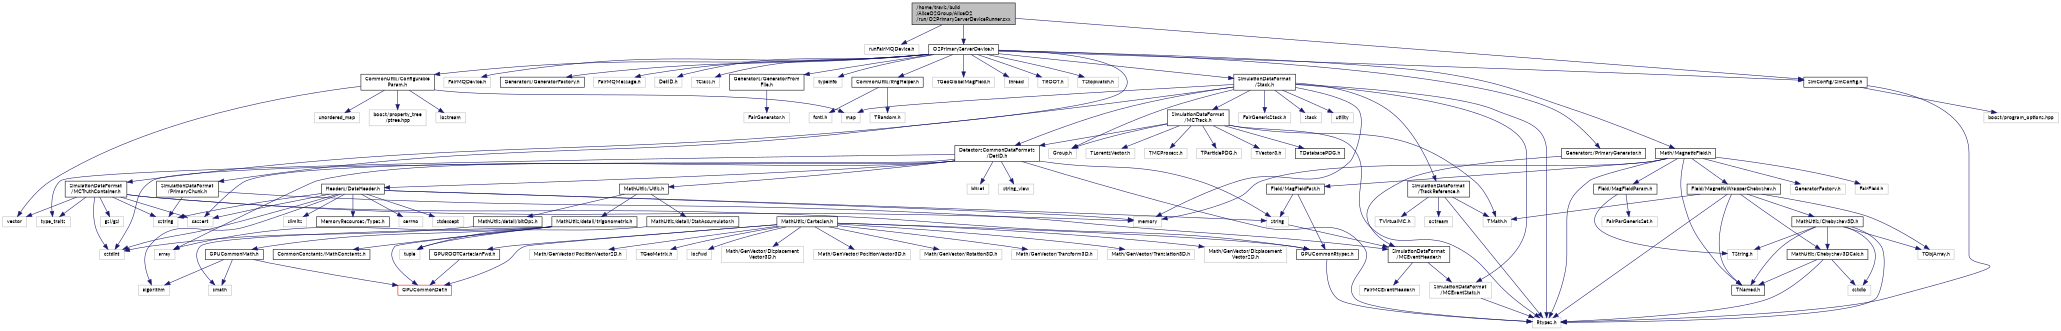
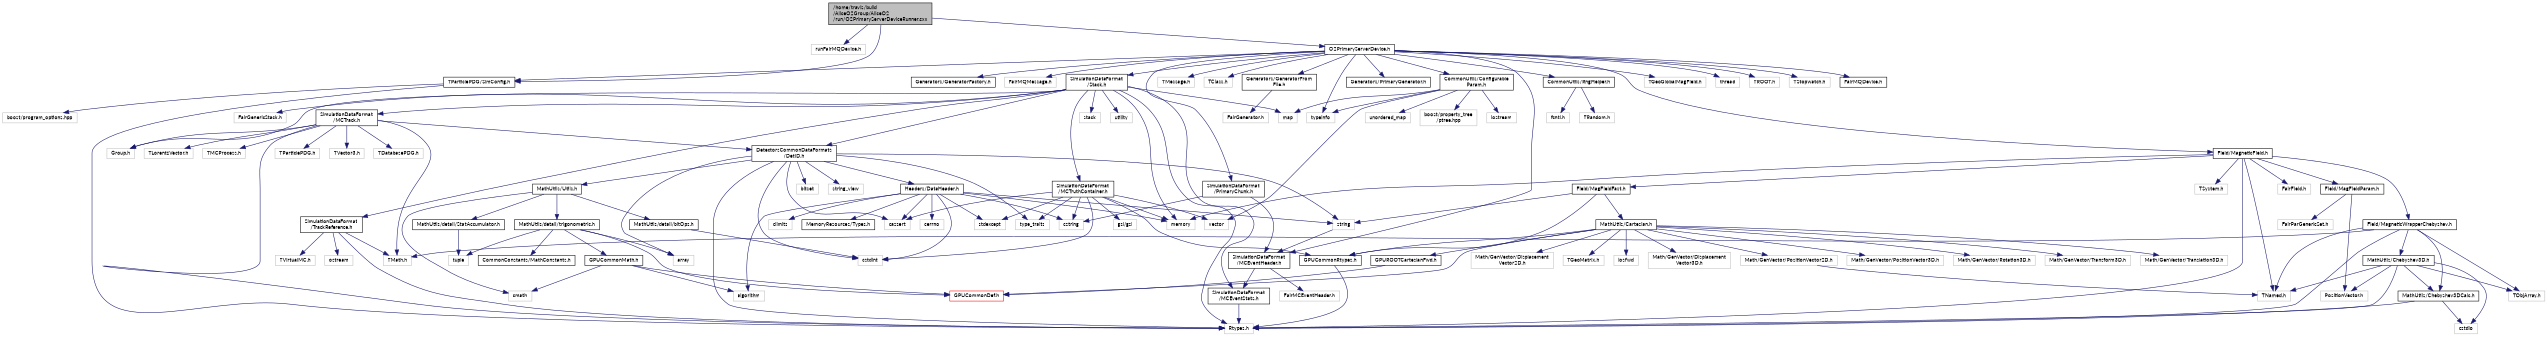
node "FairMQDevice.h": color grey75 -> black
node "DetID.h": label "DetID.h" -> "TMessage.h"
node "SimConfig/SimConfig.h": label "SimConfig/SimConfig.h" -> "TParticlePDG/SimConfig.h"
edge "CommonUtils/Configurable Param.h" -> "typeinfo": added
node "TDatabasePDG.h": color black -> grey75
node "Math/MagneticField.h": label "Math/MagneticField.h" -> "Field/MagneticField.h"
edge "Generators/PrimaryGenerator.h" -> "SimulationDataFormat /MCEventHeader.h": now "O2PrimaryServerDevice.h" -> "SimulationDataFormat /MCEventHeader.h"
node "GeneratorFactory.h": label "GeneratorFactory.h" -> "TSystem.h"
edge "Field/MagFieldFast.h" -> "MathUtils/Cartesian.h": added
edge "SimulationDataFormat /MCTruthContainer.h" -> "stdexcept": added
edge "MathUtils/detail/trigonometric.h" -> "cmath": now "MathUtils/Utils.h" -> "cmath"
node "TString.h": label "TString.h" -> "PositionVector.h"
edge "MathUtils/Chebyshev3DCalc.h" -> "TNamed.h": now "Math/GenVector/PositionVector2D.h" -> "TNamed.h"
node "SimulationDataFormat /MCEventStats.h": color grey75 -> black
node "TNamed.h": color black -> grey75
